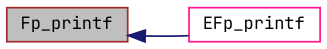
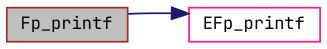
edge "EFp_printf" -> "Fp_printf": reversed
